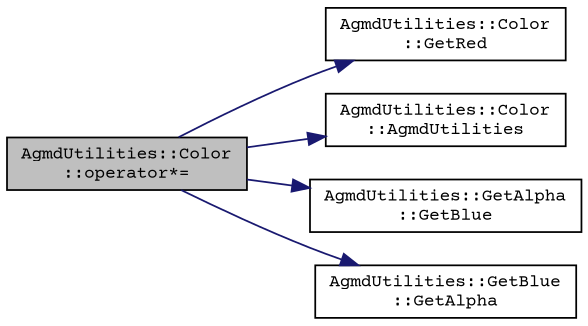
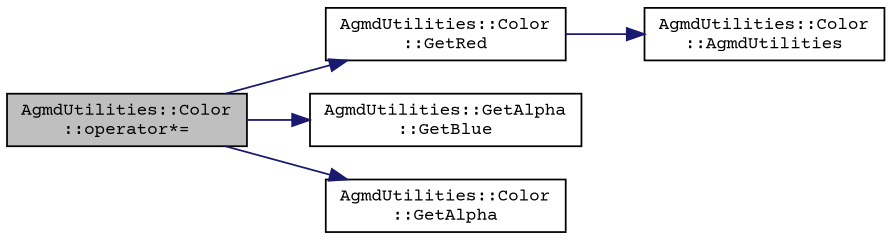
edge "AgmdUtilities::Color ::operator*=" -> "AgmdUtilities::Color ::AgmdUtilities": now "AgmdUtilities::Color ::GetRed" -> "AgmdUtilities::Color ::AgmdUtilities"
node "AgmdUtilities::GetBlue ::GetAlpha": label "AgmdUtilities::GetBlue ::GetAlpha" -> "AgmdUtilities::Color ::GetAlpha"
